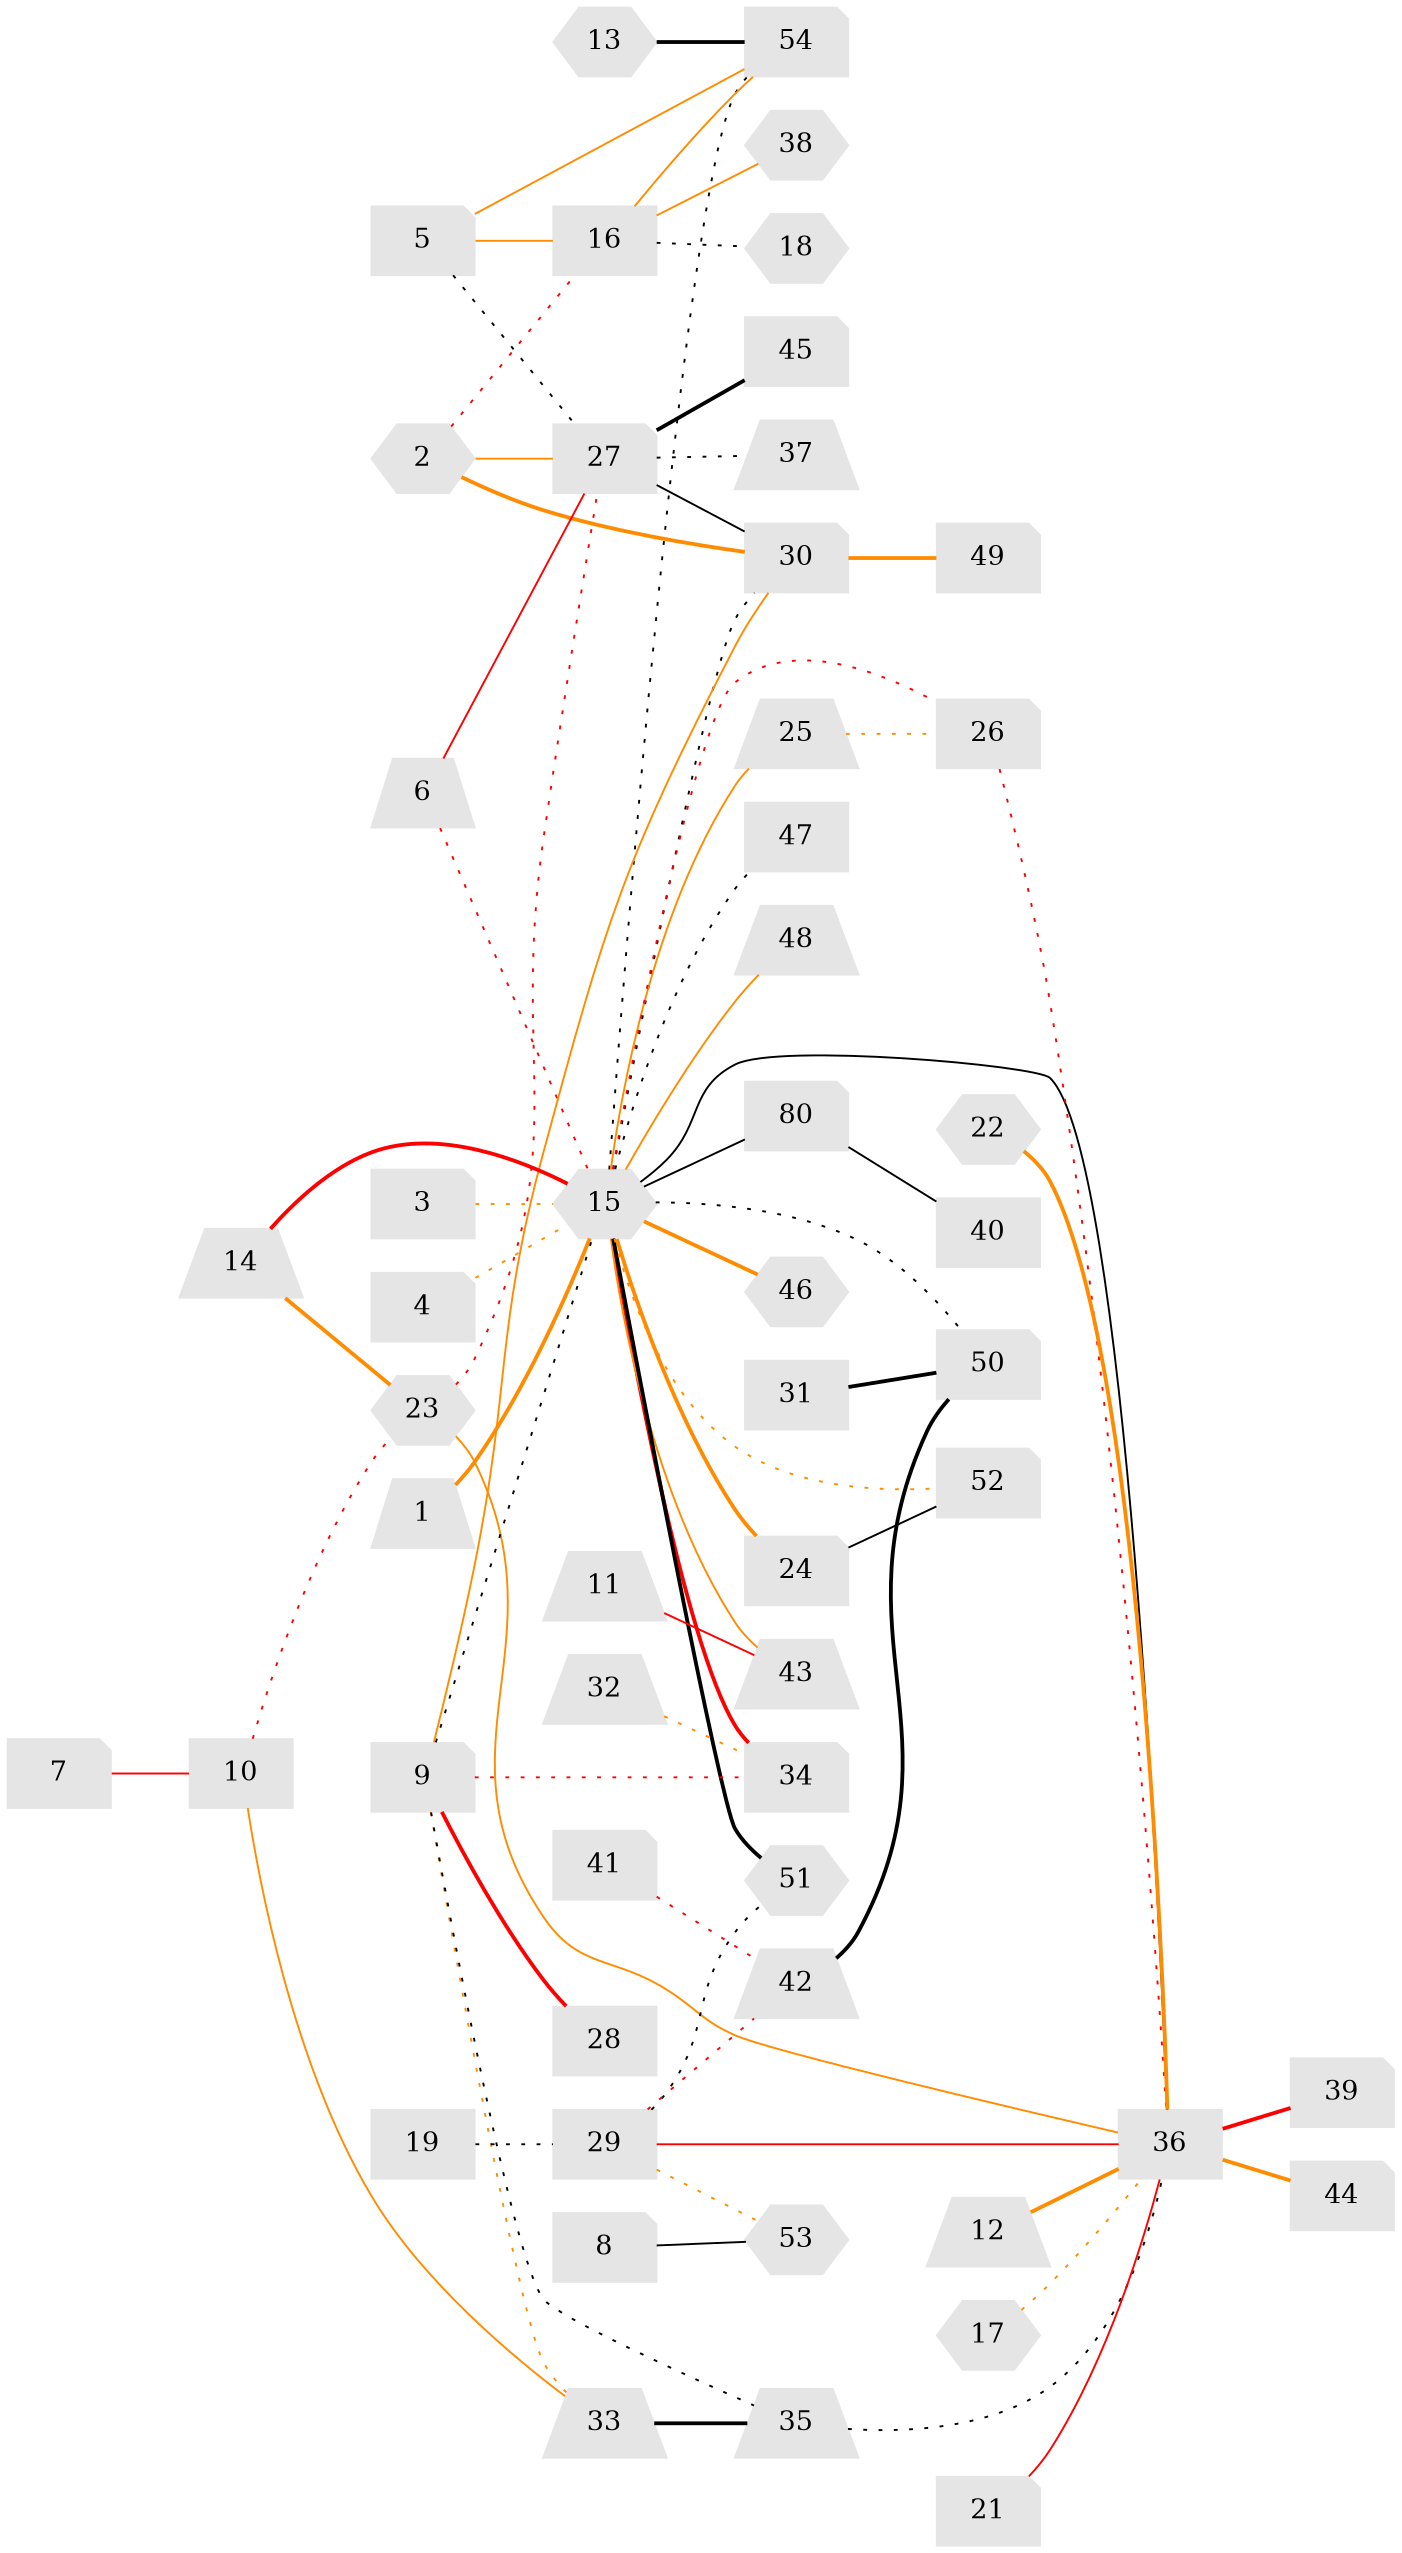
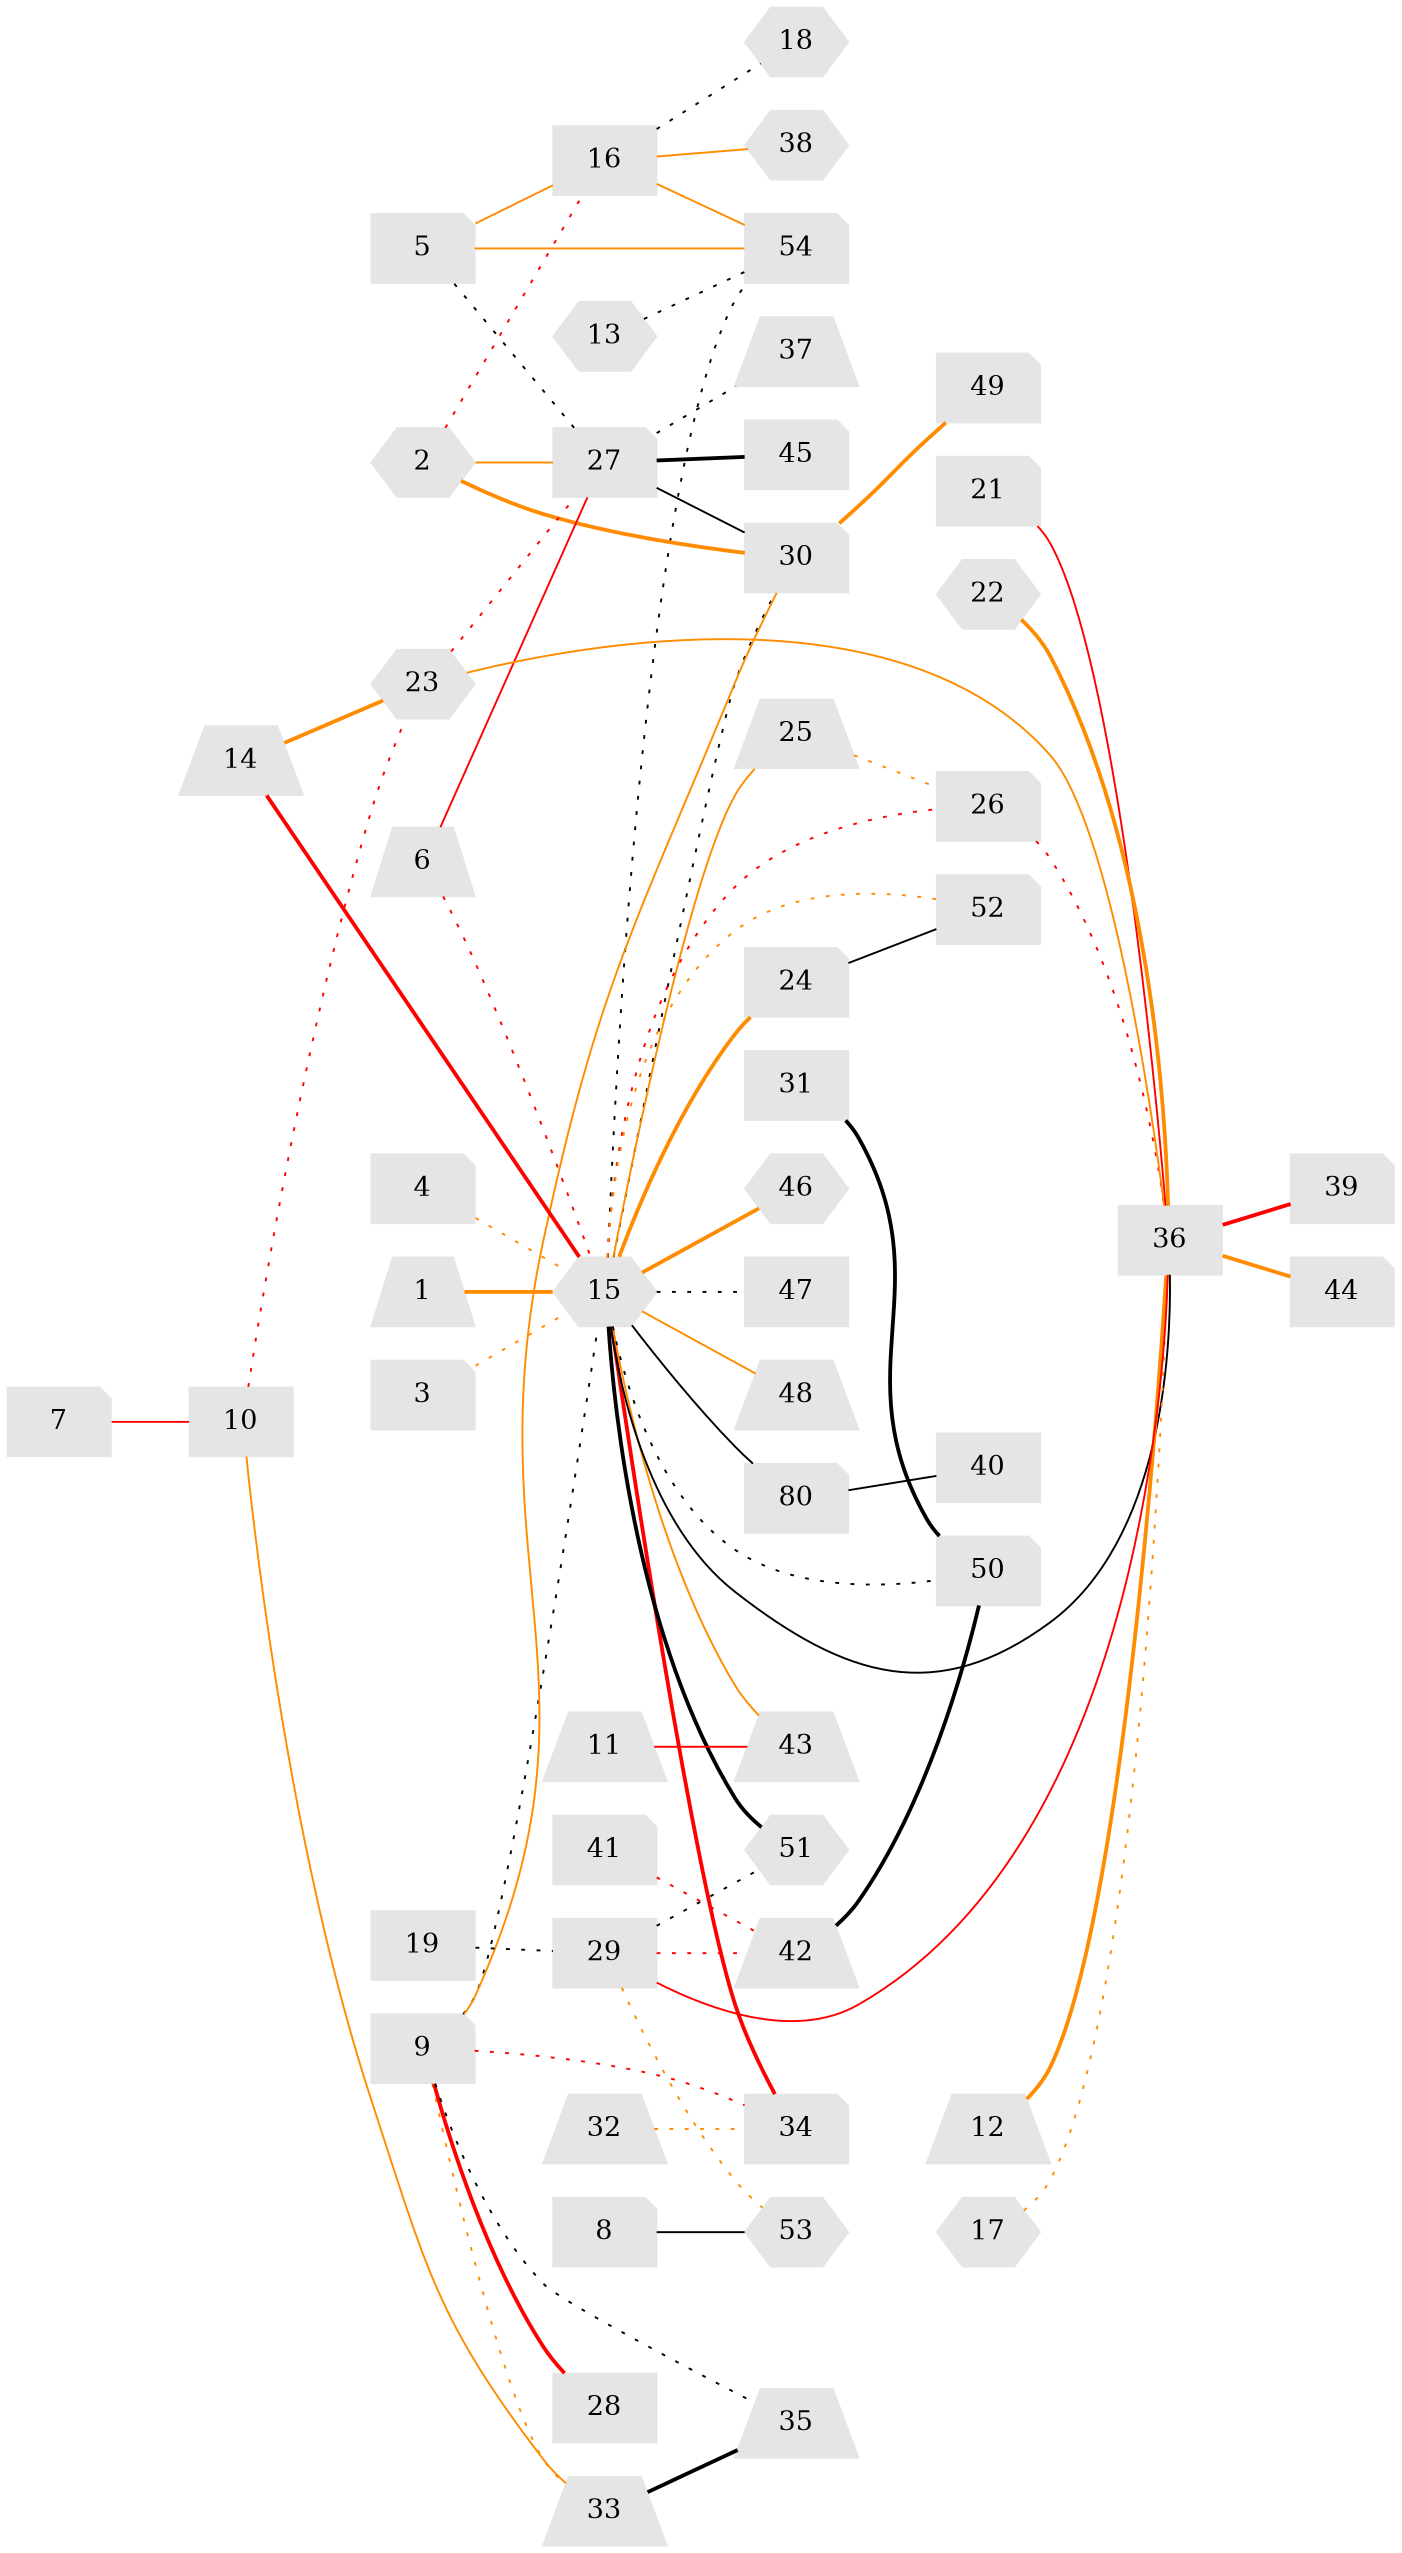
edge "13" -- "54": style bold -> dotted
edge "36" -- "35": removed
